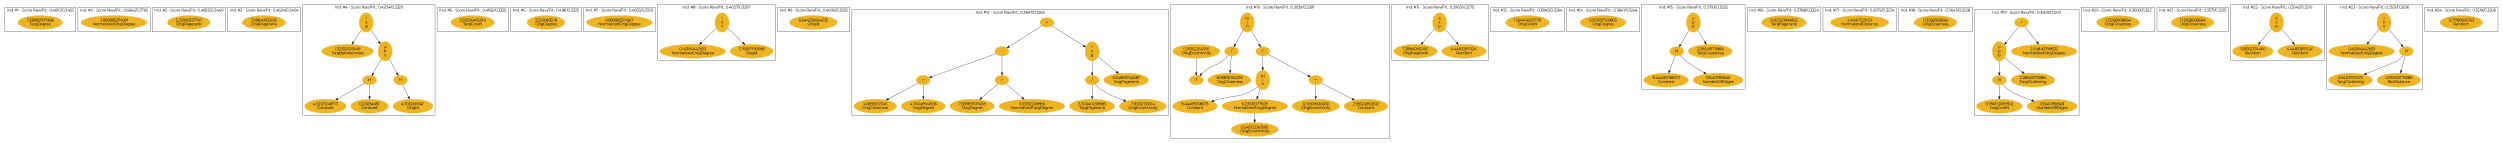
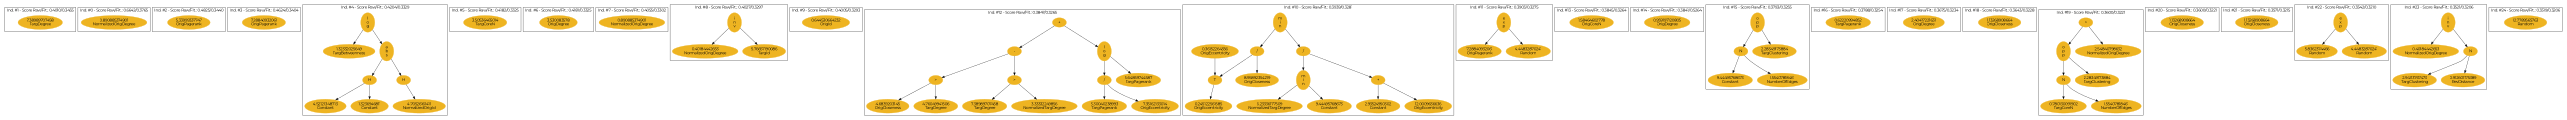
node "2.40417221631 NormalizedDistance": label "2.40417221631 NormalizedDistance" -> "2.40417221631 OrigDegree"
node "4.70526161411 OrigId": label "4.70526161411 OrigId" -> "4.70526161411 NormalizedOrigId"
node "3.30040238983 TargPagerank": label "3.30040238983 TargPagerank" -> "3.30040238993 TargPagerank"
edge "6.23336177509 NormalizedTargDegree" -> "0.245122561585 OrigEccentricity": now "T" -> "0.245122561585 OrigEccentricity"
